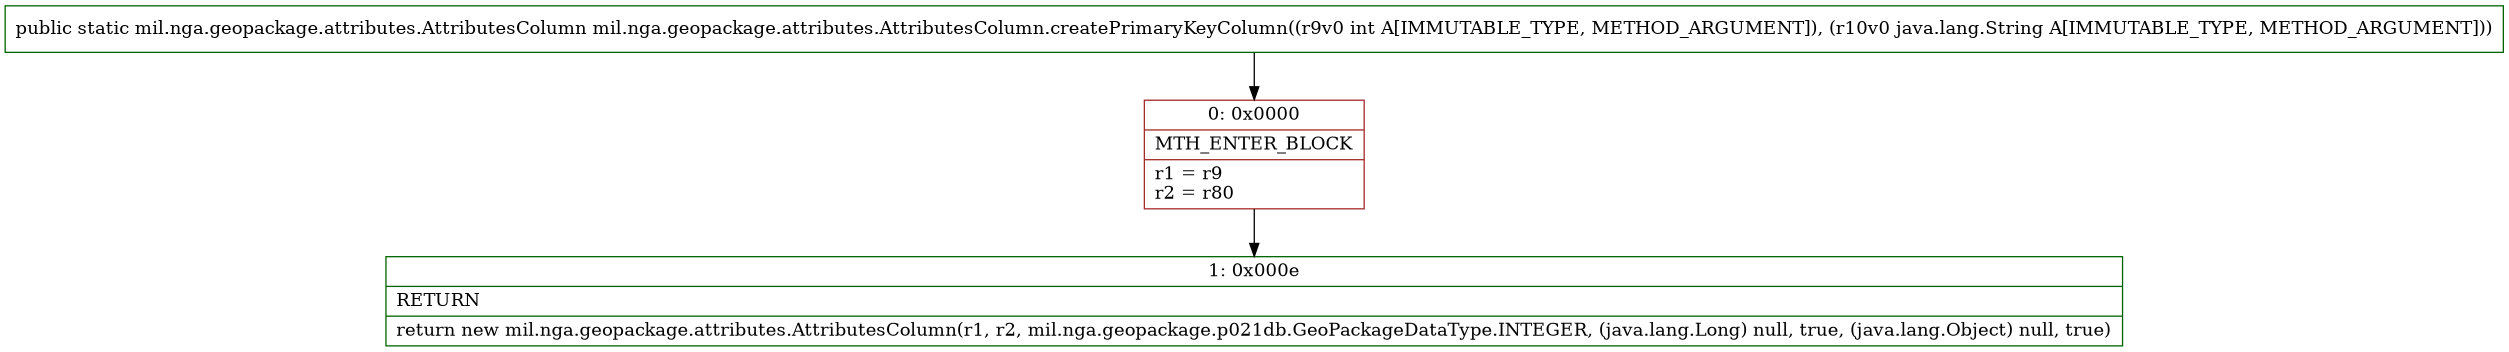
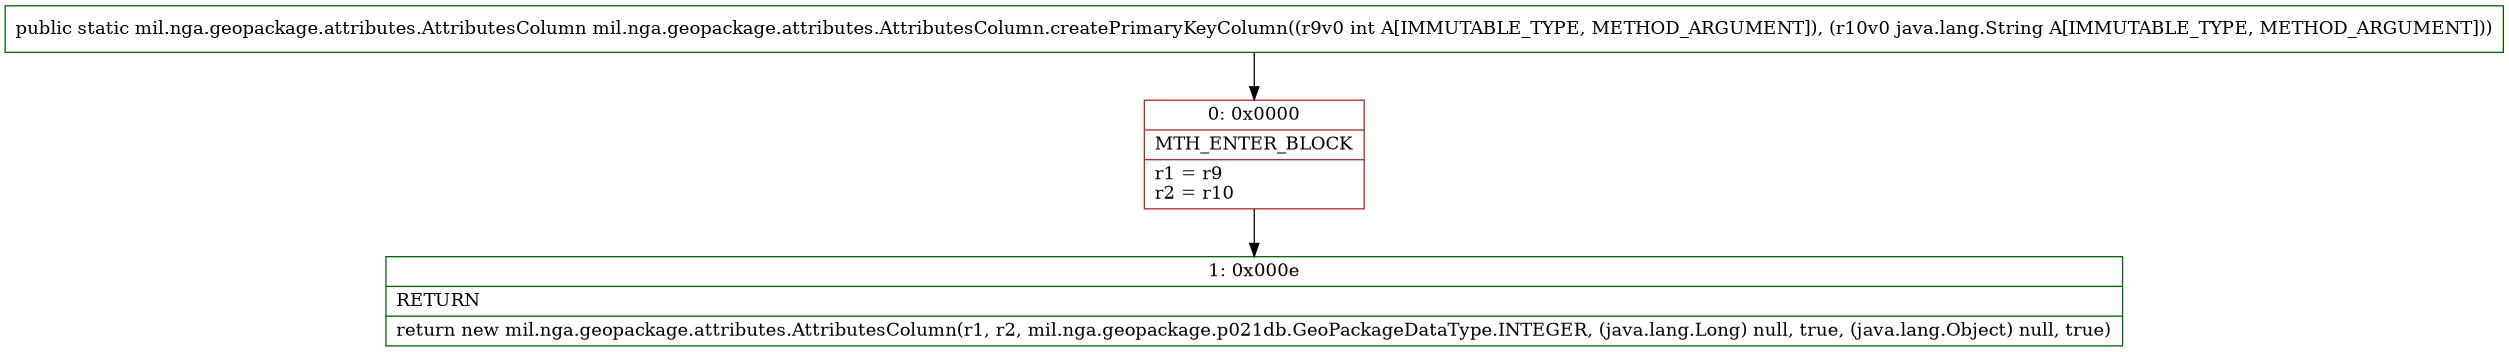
node "0: 0x0000": text "r2 = r80" -> "r2 = r10"
